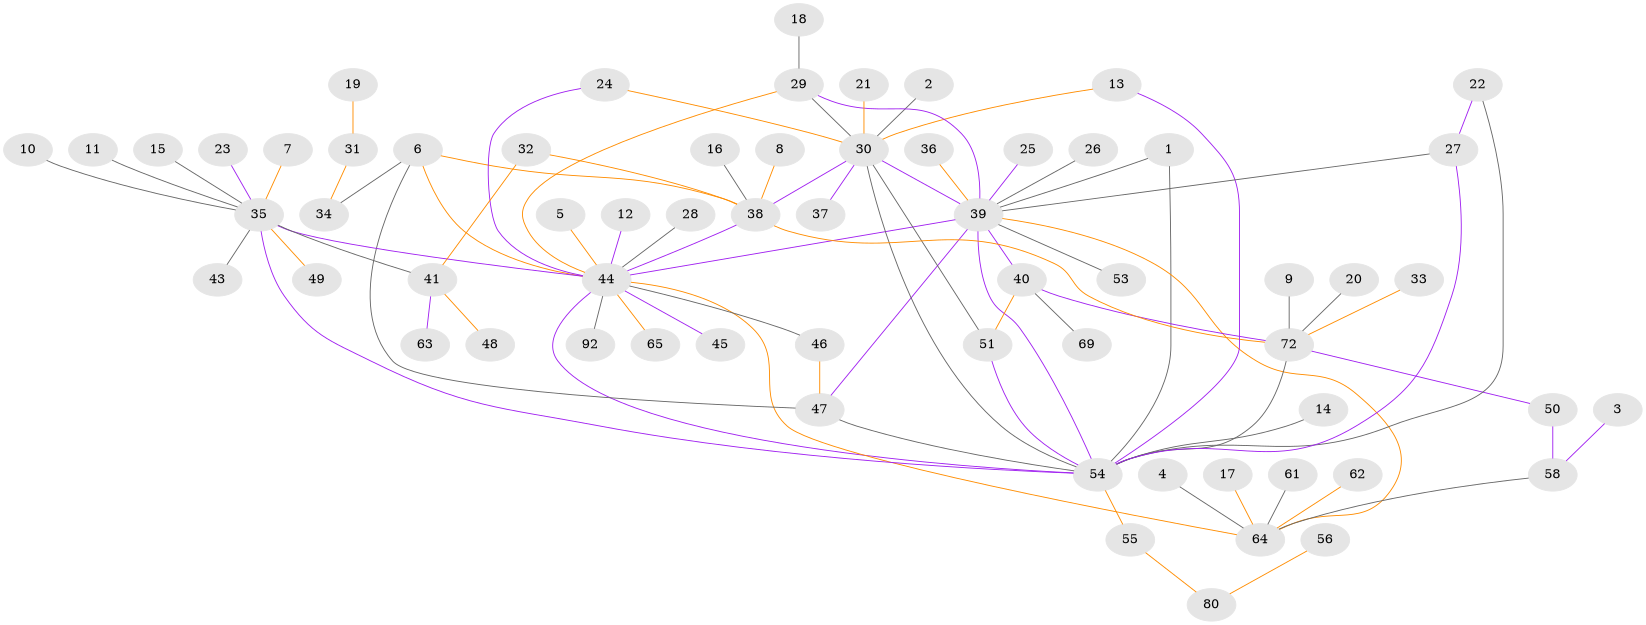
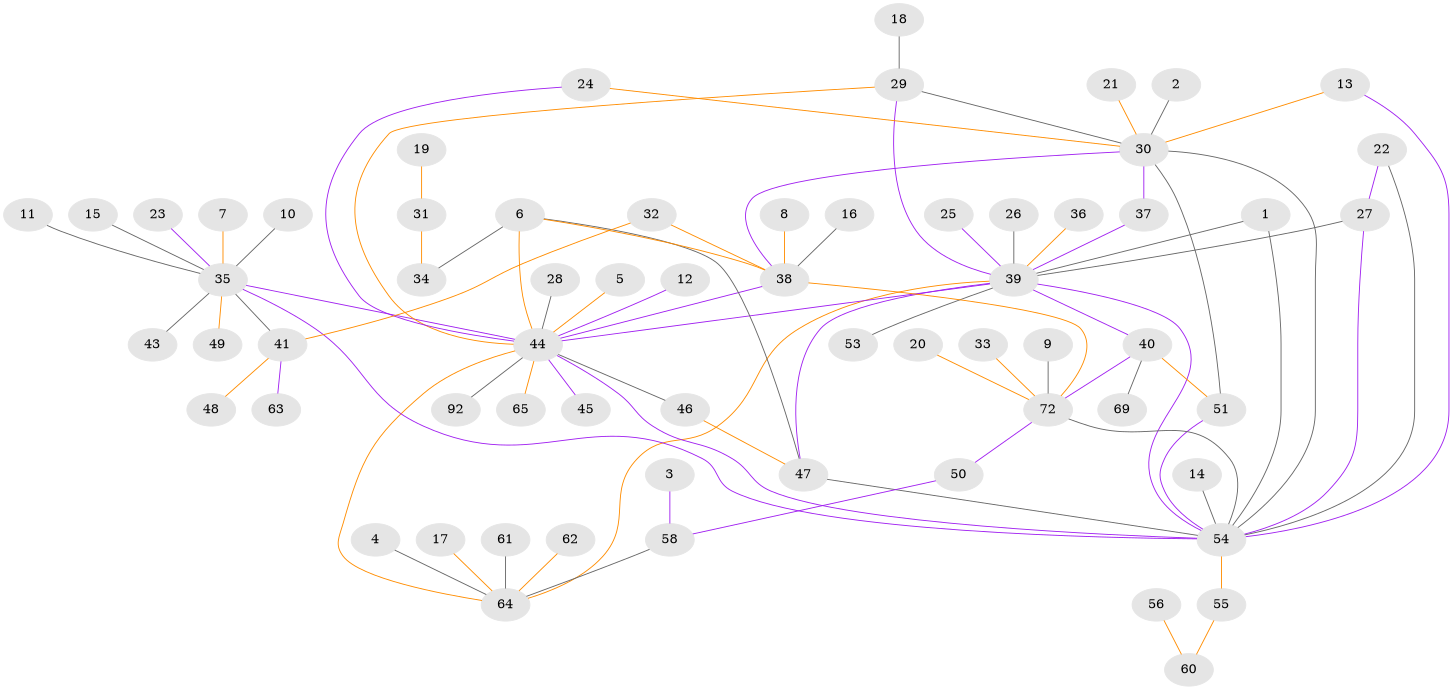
edge "30" -- "39": now "37" -- "39"
edge "20" -- "72": color gray40 -> darkorange
node "80": label "80" -> "60"
